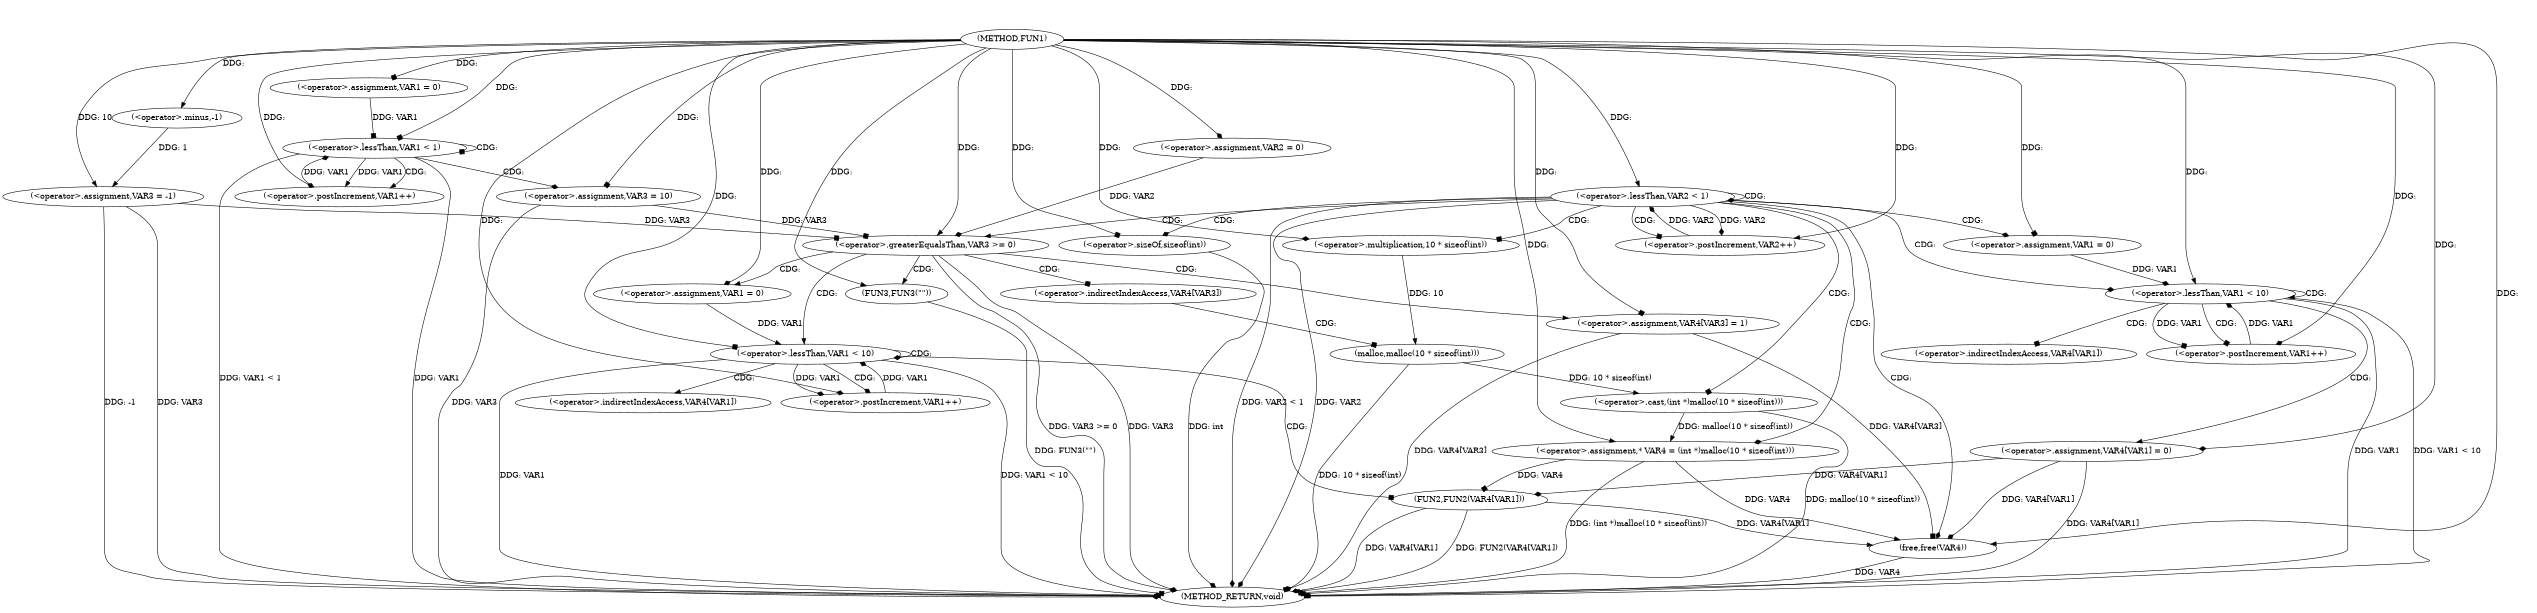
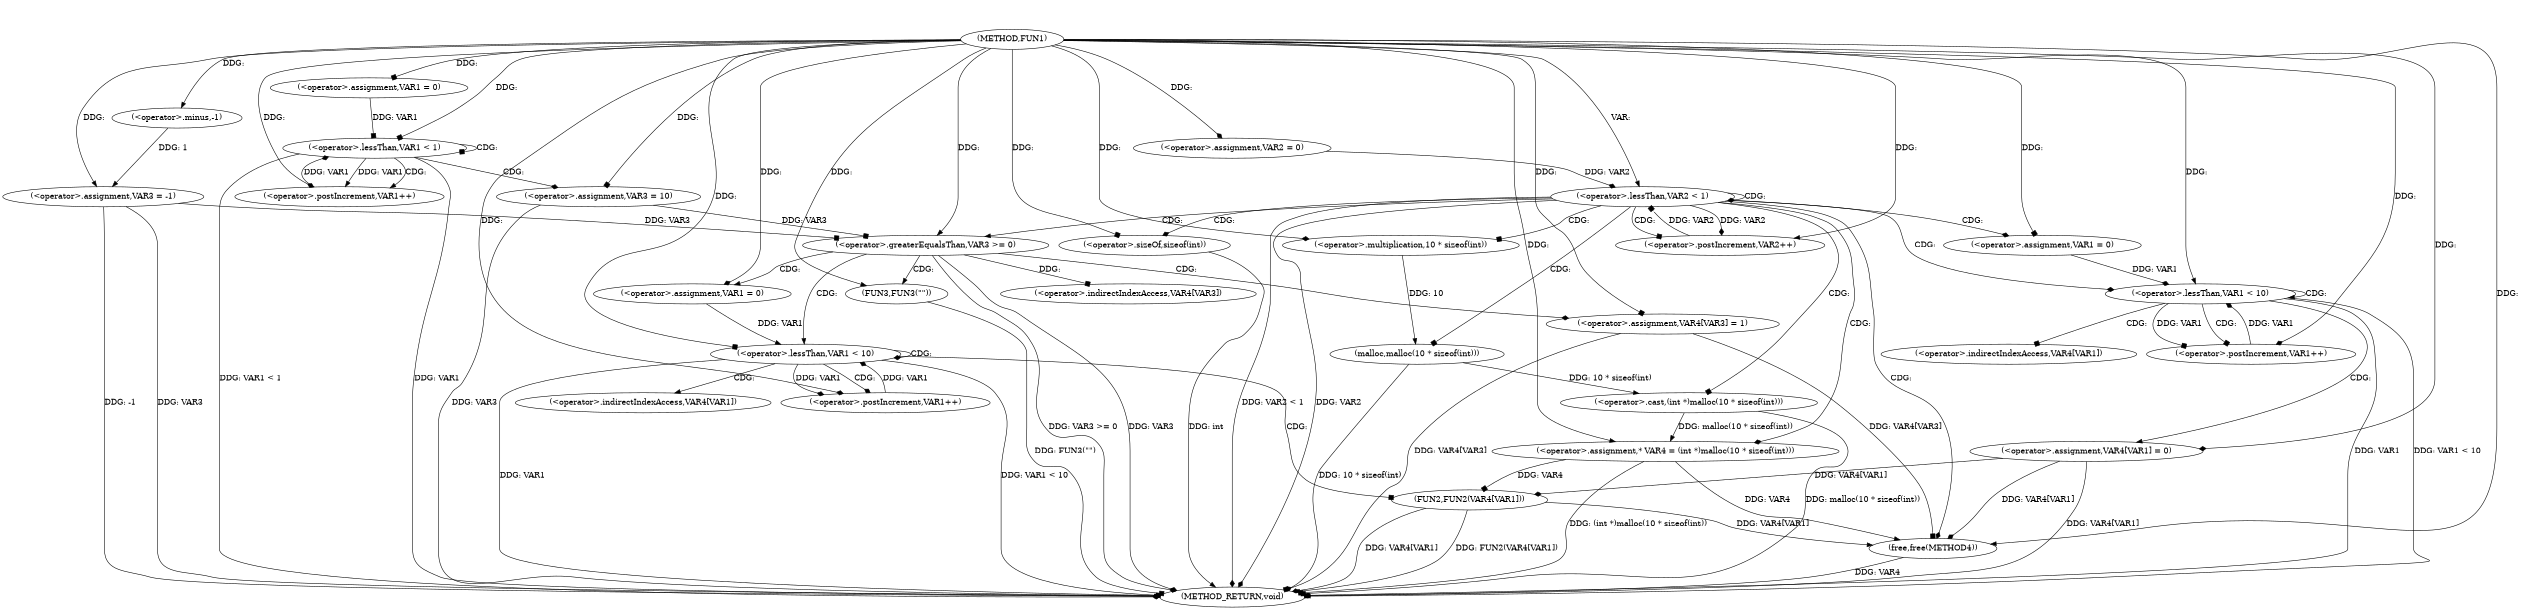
edge "(METHOD,FUN1)" -> "(<operator>.assignment,VAR3 = -1)": label "DDG: 10" -> "DDG: "
edge "(METHOD,FUN1)" -> "(<operator>.lessThan,VAR2 < 1)": label "DDG: " -> "VAR: "
edge "(<operator>.assignment,VAR2 = 0)" -> "(<operator>.greaterEqualsThan,VAR3 >= 0)": now "(<operator>.assignment,VAR2 = 0)" -> "(<operator>.lessThan,VAR2 < 1)"
edge "(<operator>.postIncrement,VAR2++)" -> "(<operator>.lessThan,VAR2 < 1)": arrowhead diamond -> box
edge "(<operator>.greaterEqualsThan,VAR3 >= 0)" -> "(<operator>.indirectIndexAccess,VAR4[VAR3])": label "CDG: " -> "DDG: "
edge "(<operator>.greaterEqualsThan,VAR3 >= 0)" -> "(<operator>.assignment,VAR4[VAR3] = 1)": arrowhead normal -> diamond
edge "(<operator>.indirectIndexAccess,VAR4[VAR3])" -> "(malloc,malloc(10 * sizeof(int)))": now "(<operator>.lessThan,VAR2 < 1)" -> "(malloc,malloc(10 * sizeof(int)))"
edge "(<operator>.sizeOf,sizeof(int))" -> "(METHOD_RETURN,void)": arrowhead diamond -> normal
node "(free,free(VAR4))": label "(free,free(VAR4))" -> "(free,free(METHOD4))"
